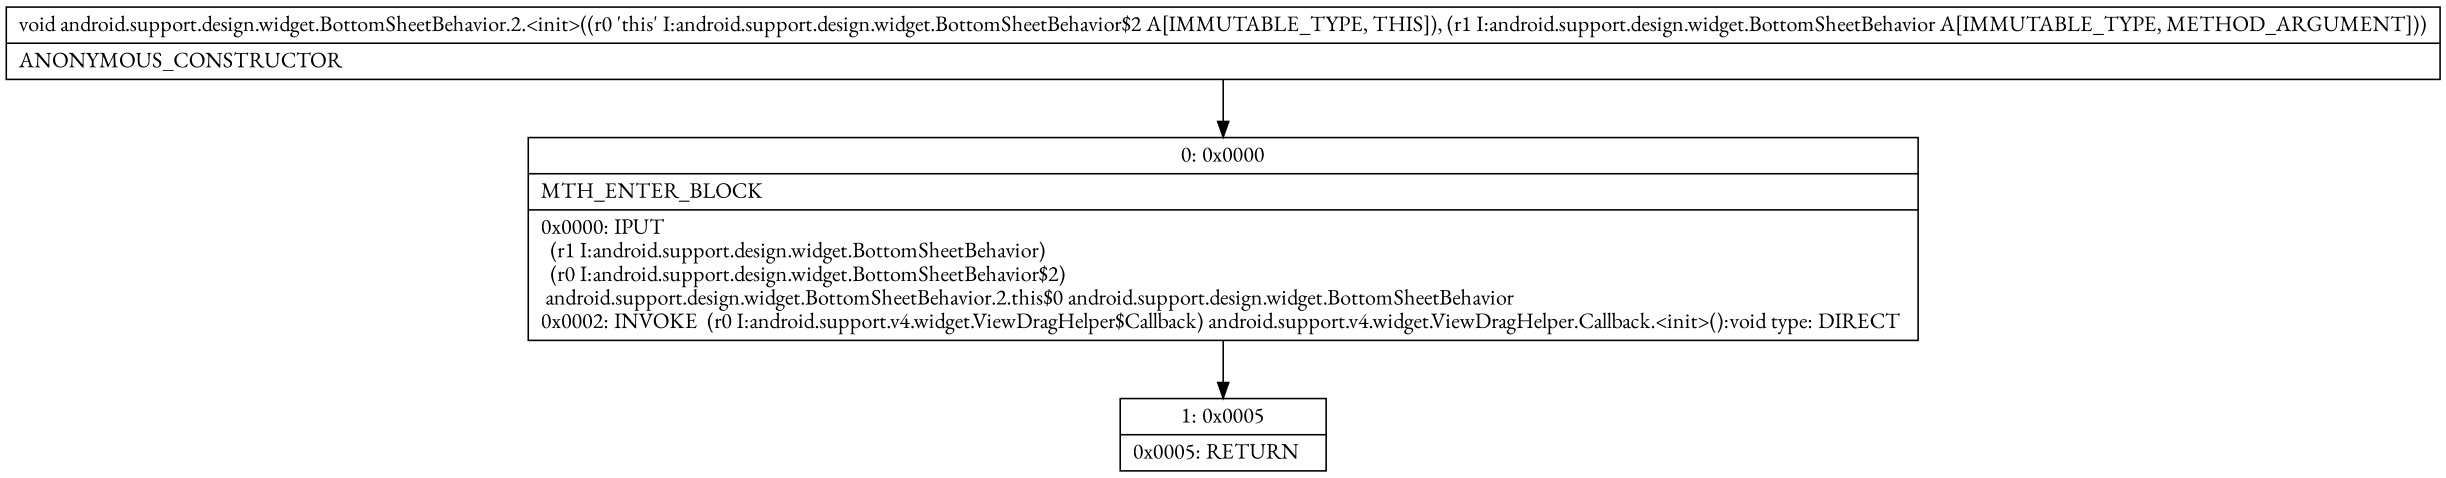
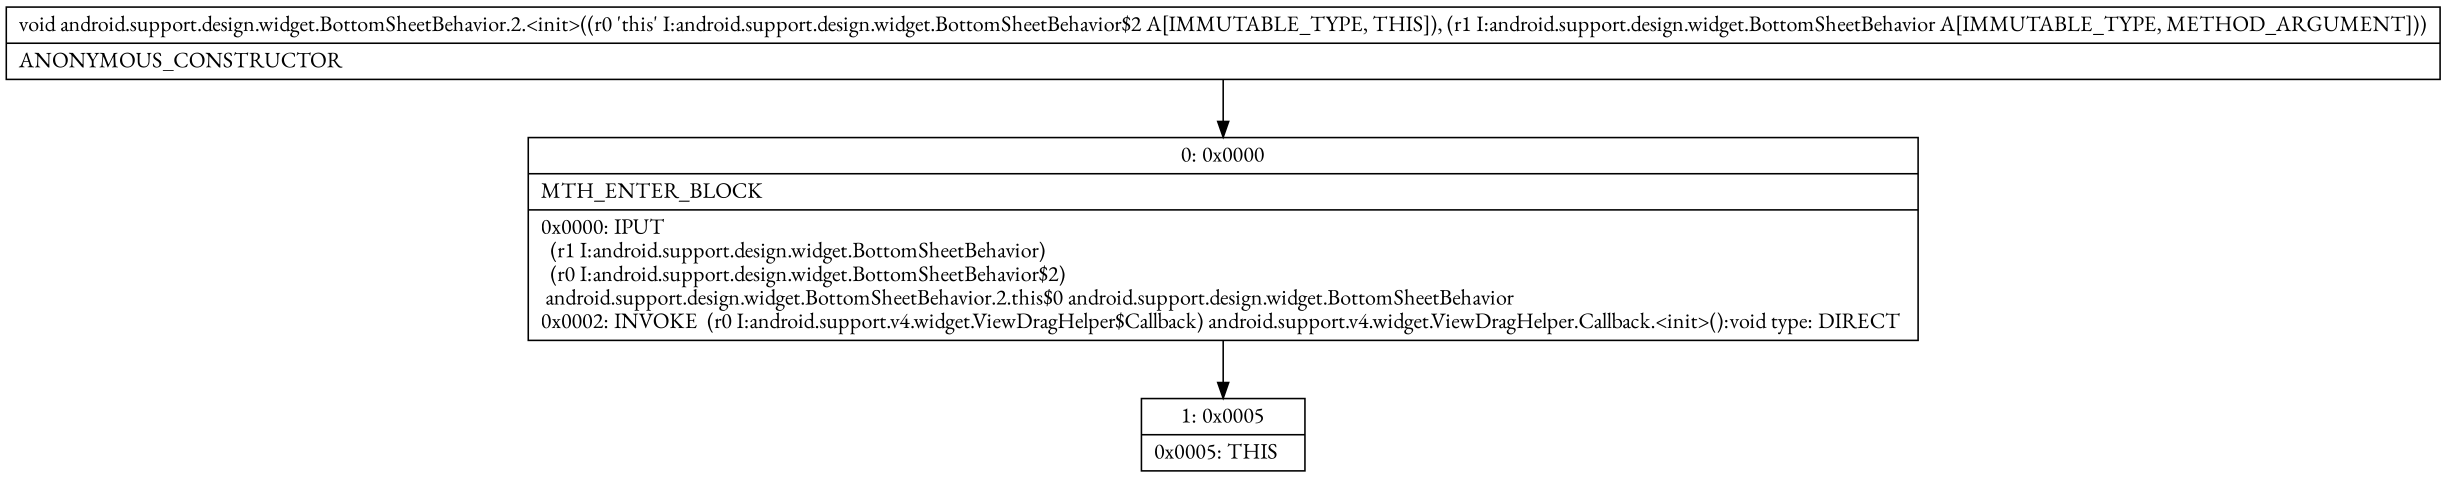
node "1: 0x0005": text "0x0005: RETURN" -> "0x0005: THIS"
